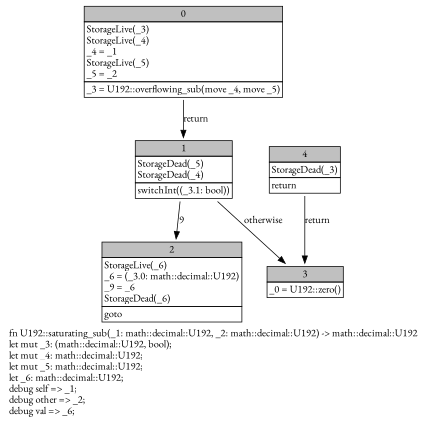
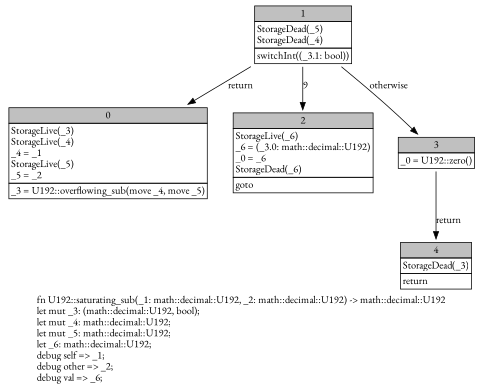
edge "0" -> "1": reversed
edge "4" -> "3": reversed
node "2": text "_9 = _6" -> "_0 = _6"
